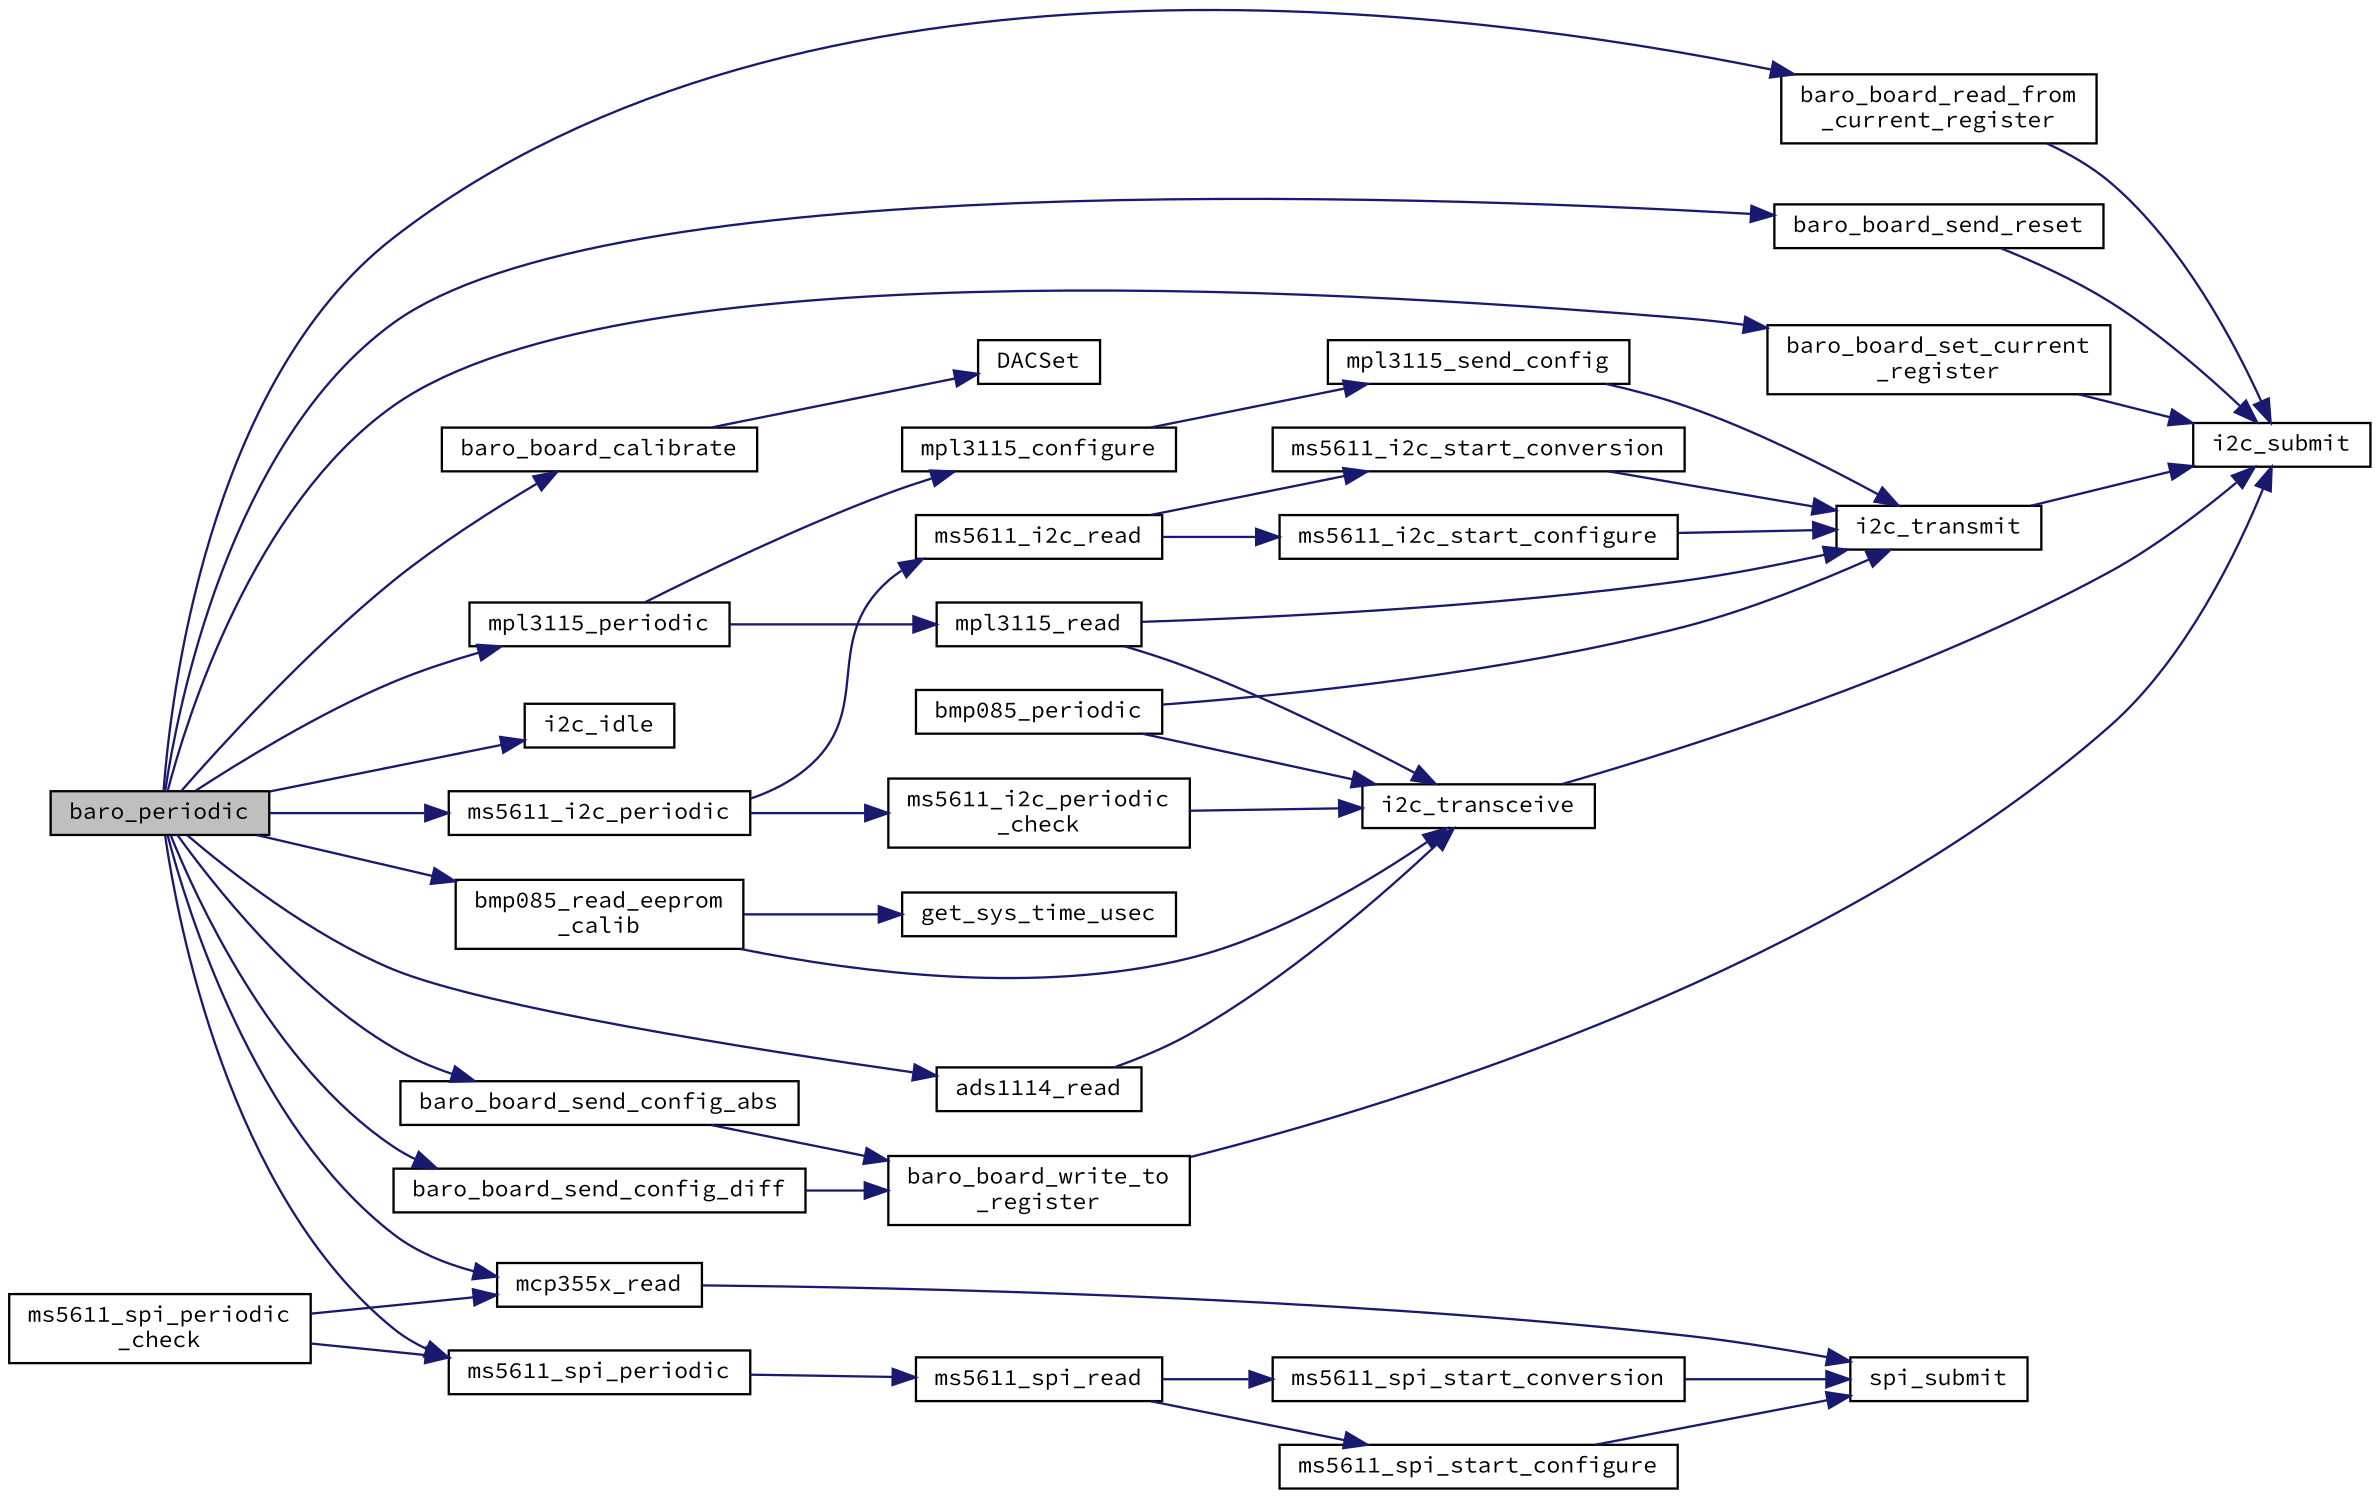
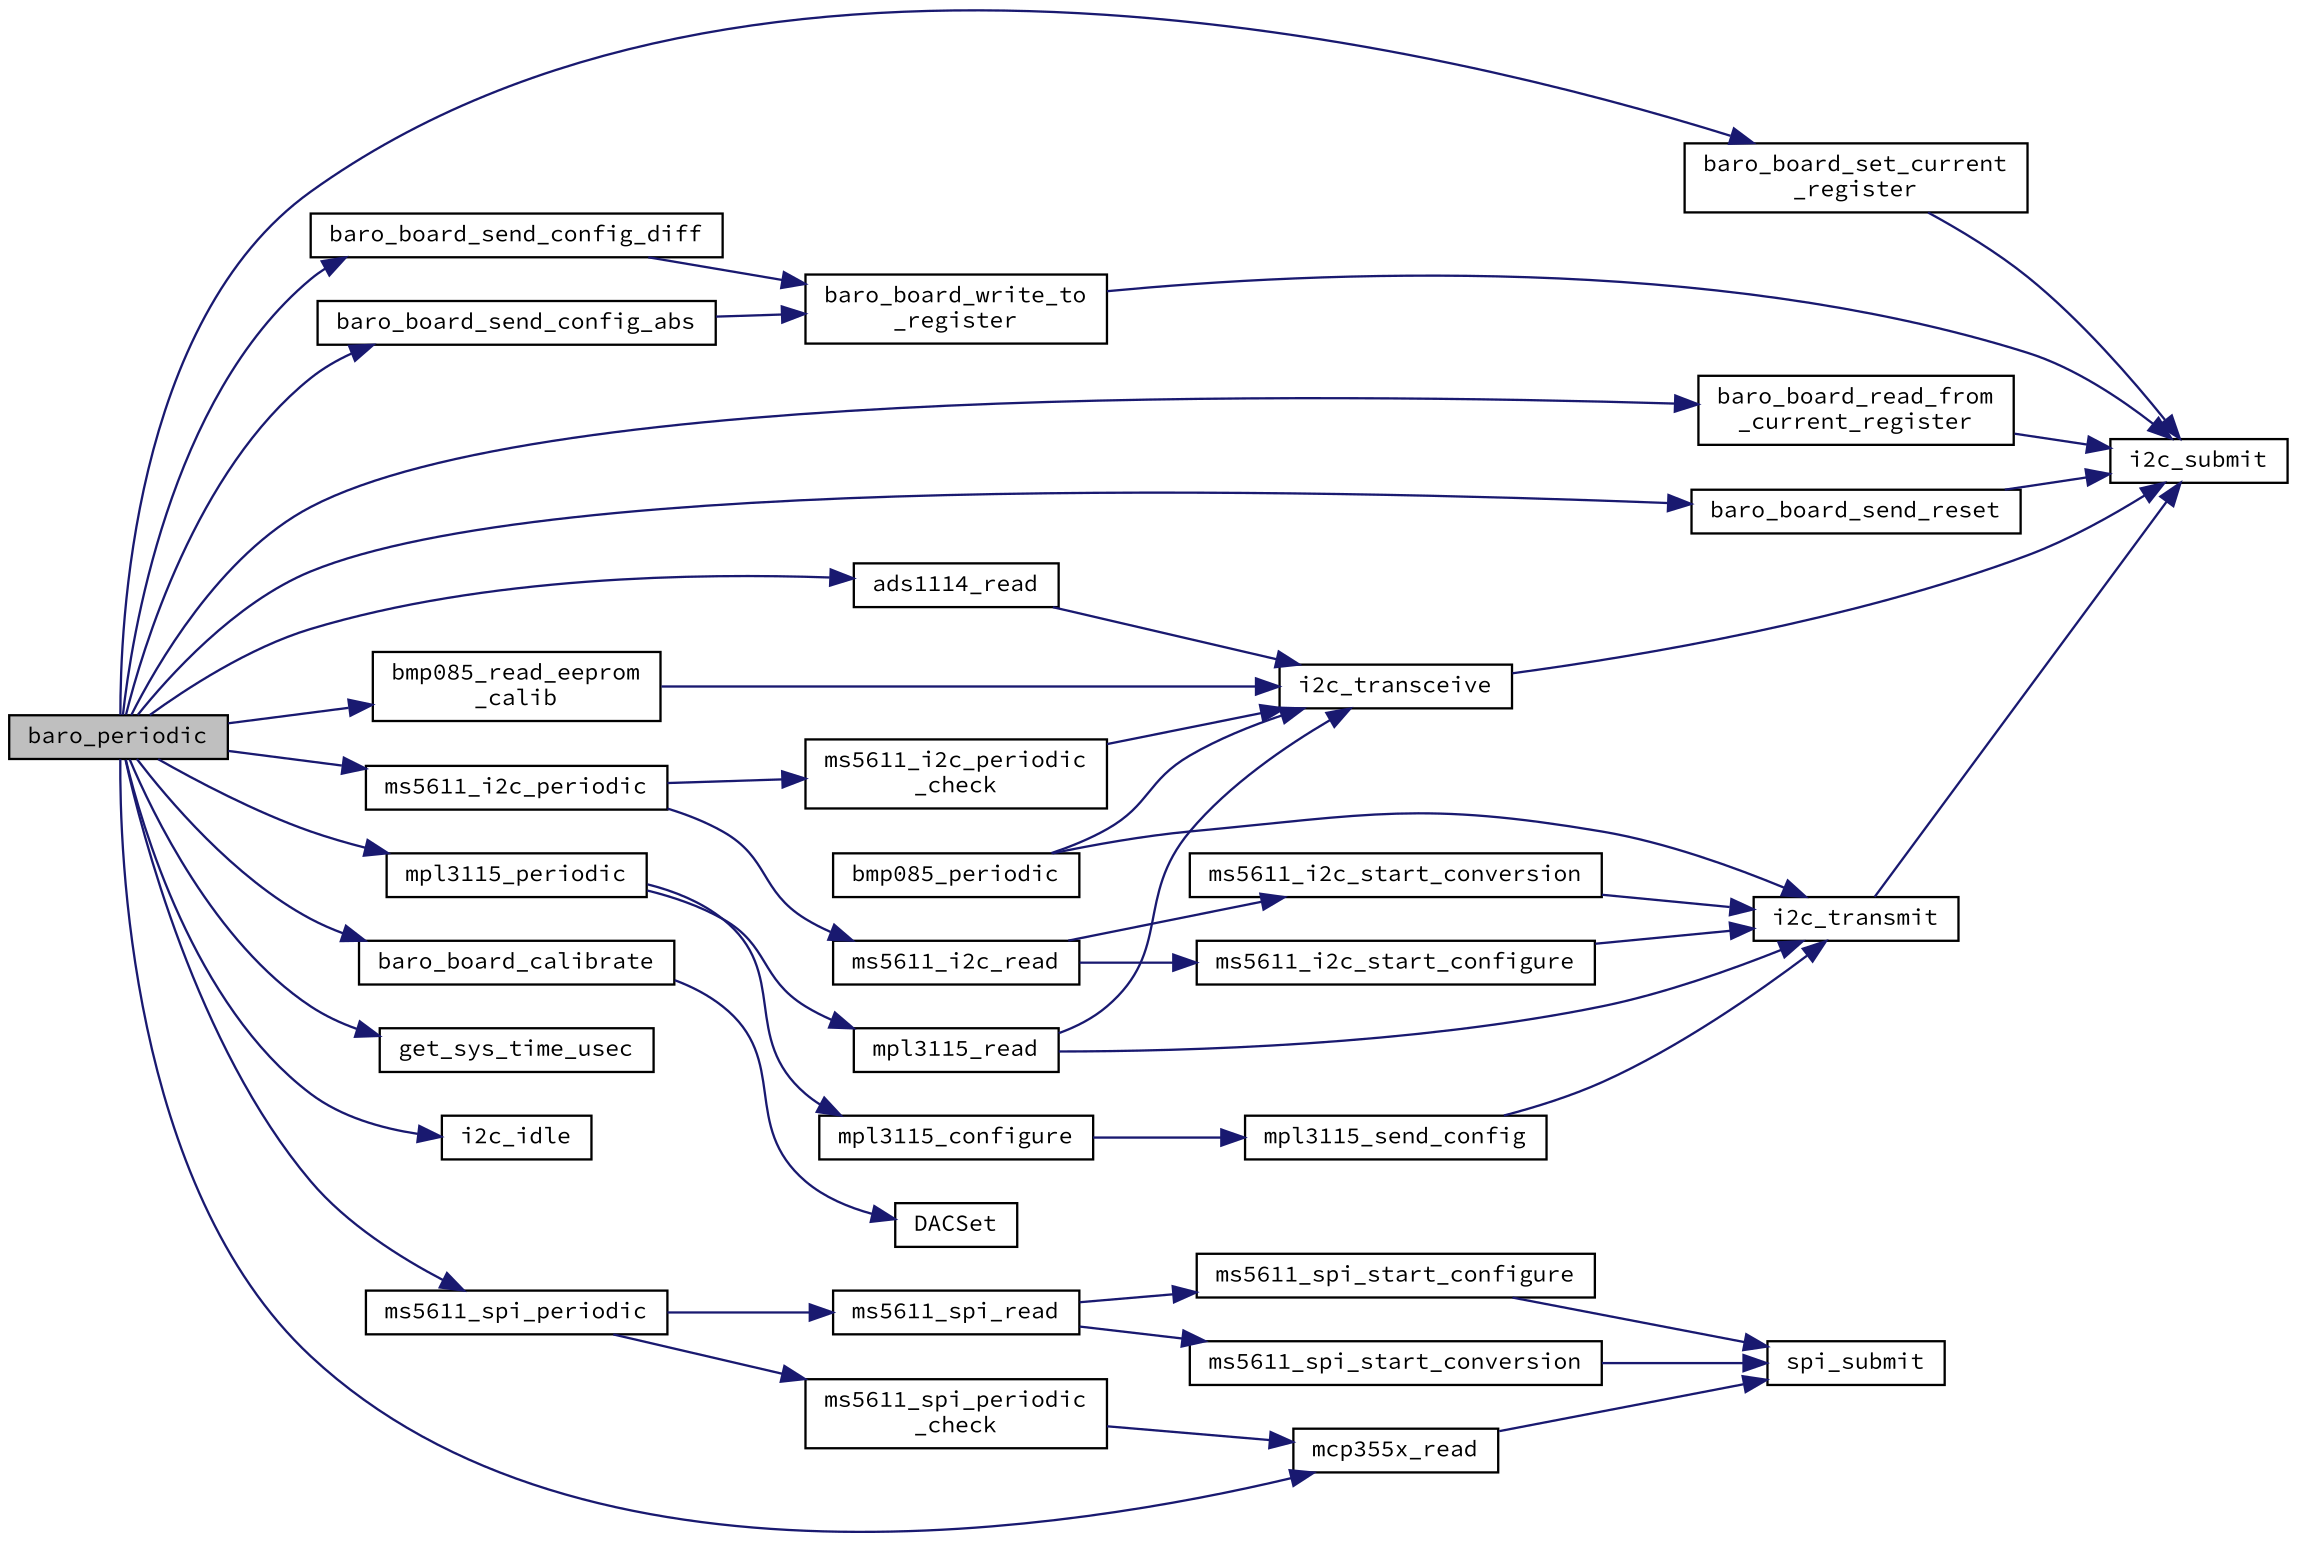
edge "bmp085_read_eeprom _calib" -> "get_sys_time_usec": now "baro_periodic" -> "get_sys_time_usec"
edge "ms5611_spi_periodic _check" -> "ms5611_spi_periodic": reversed
